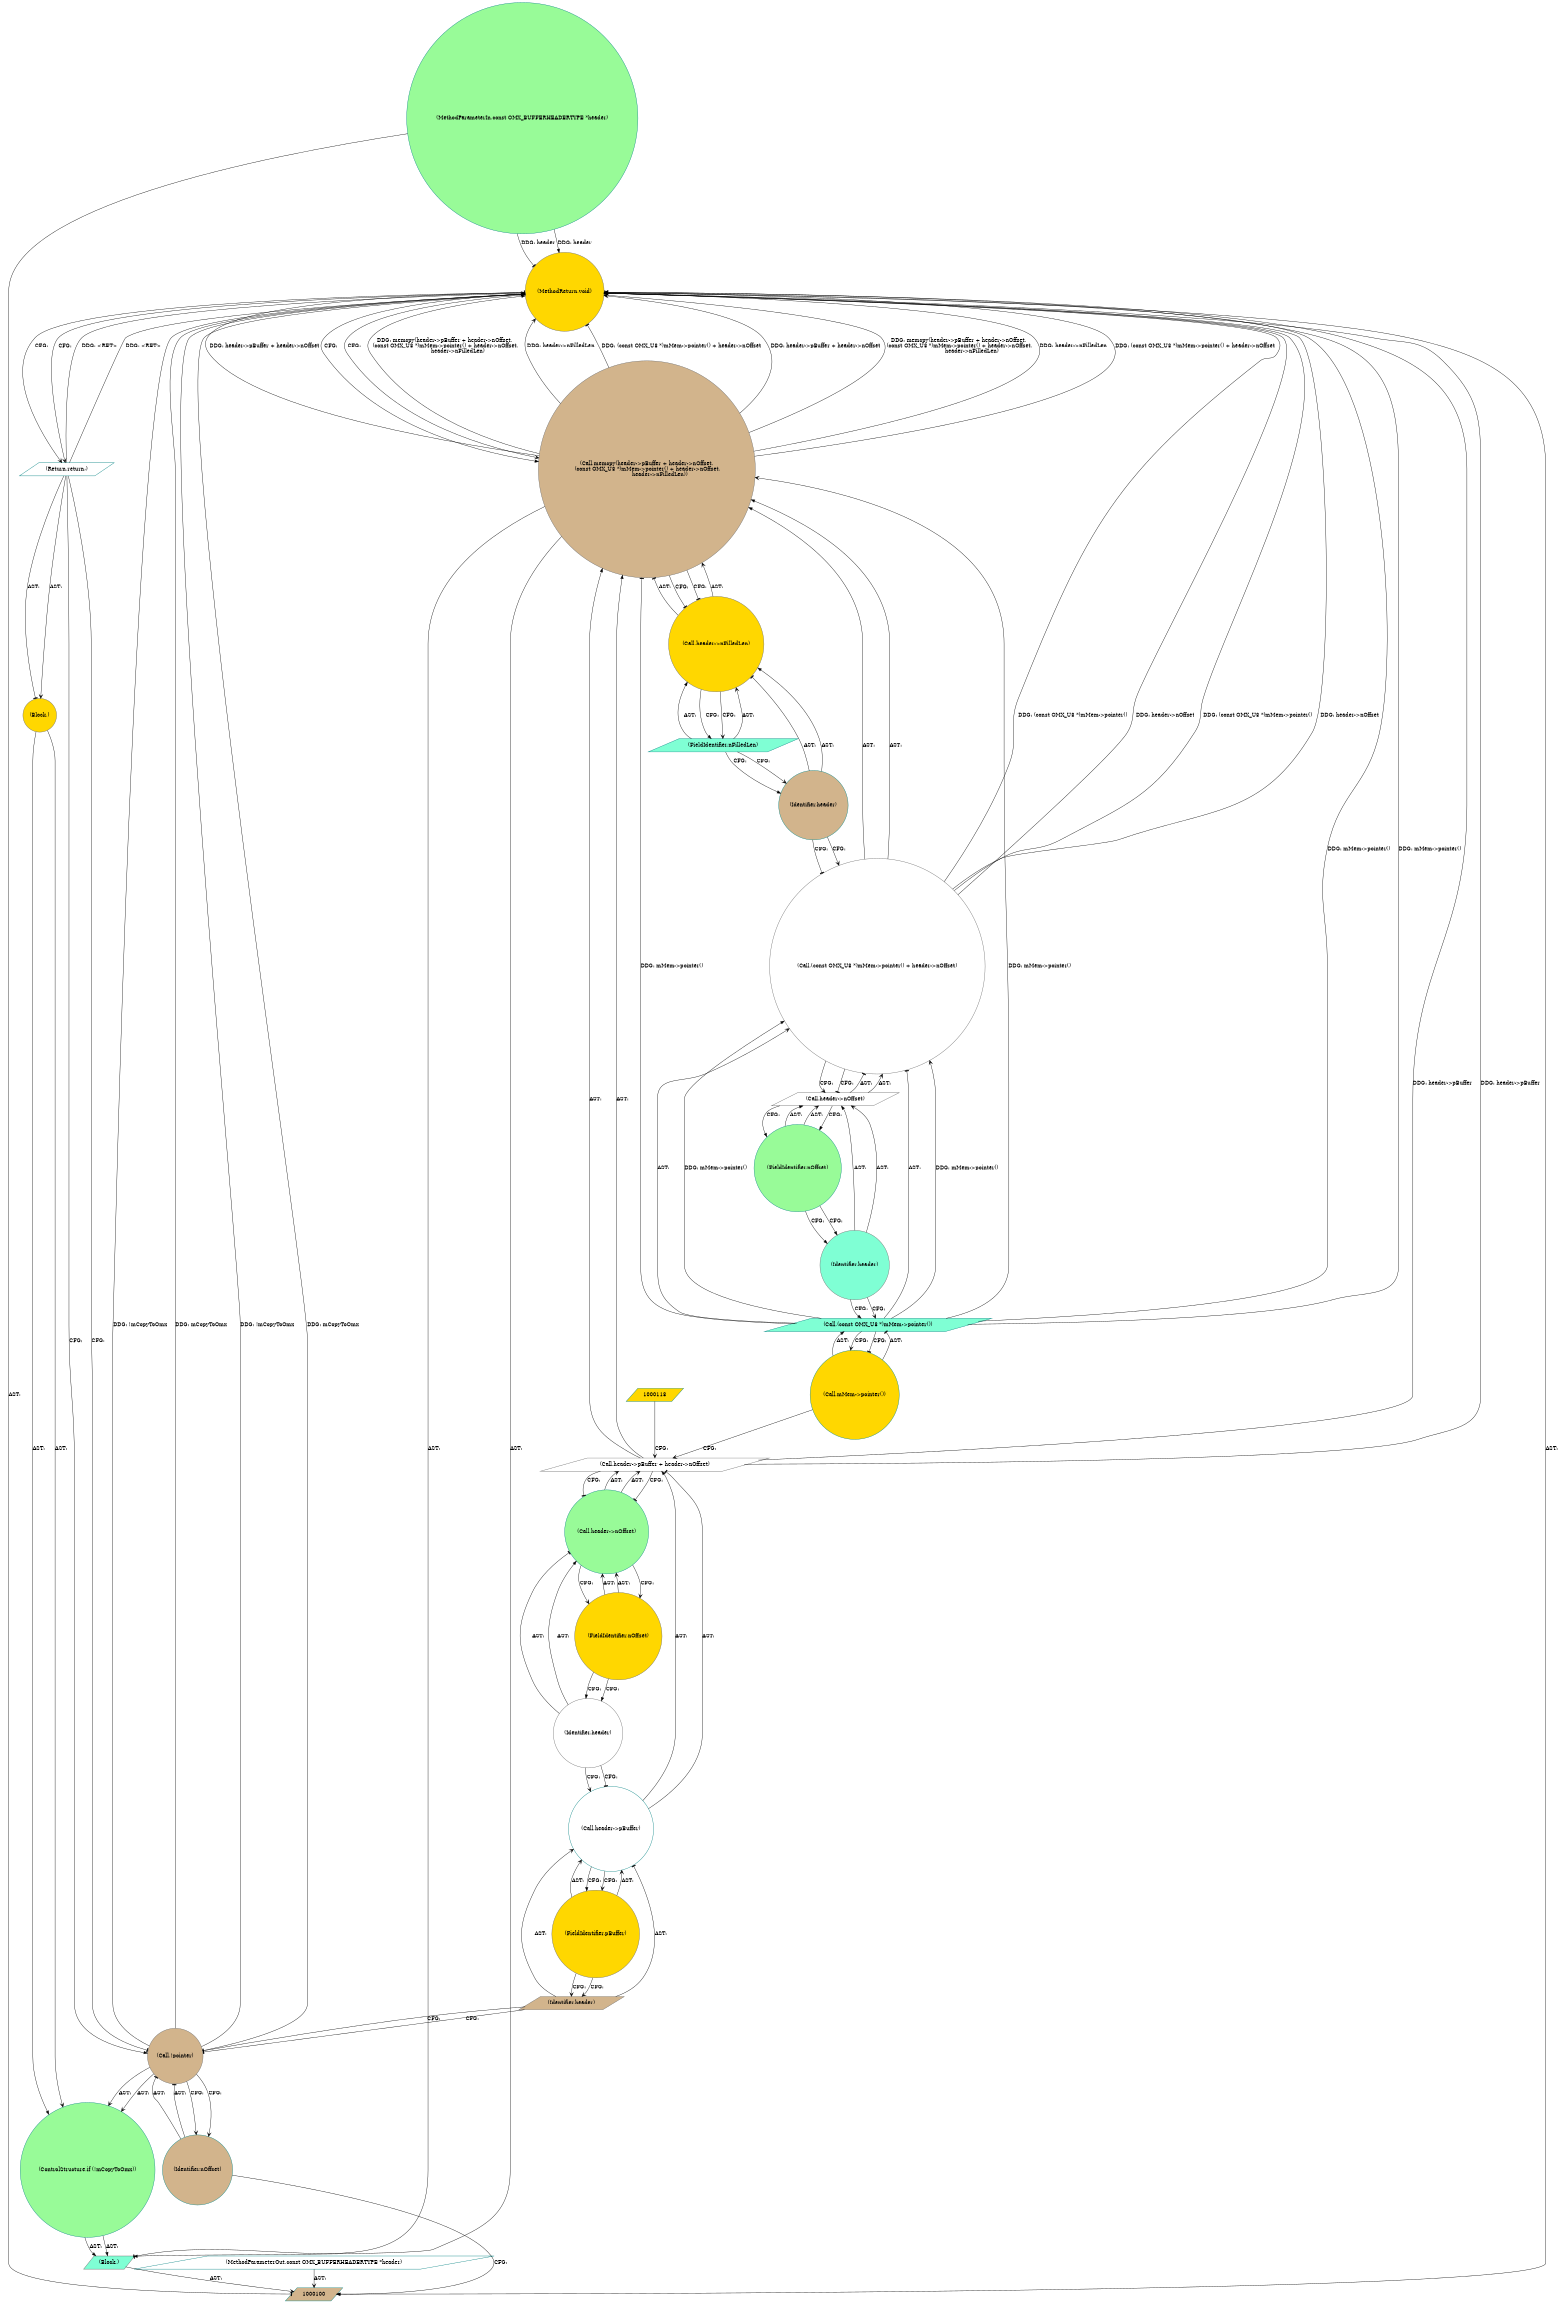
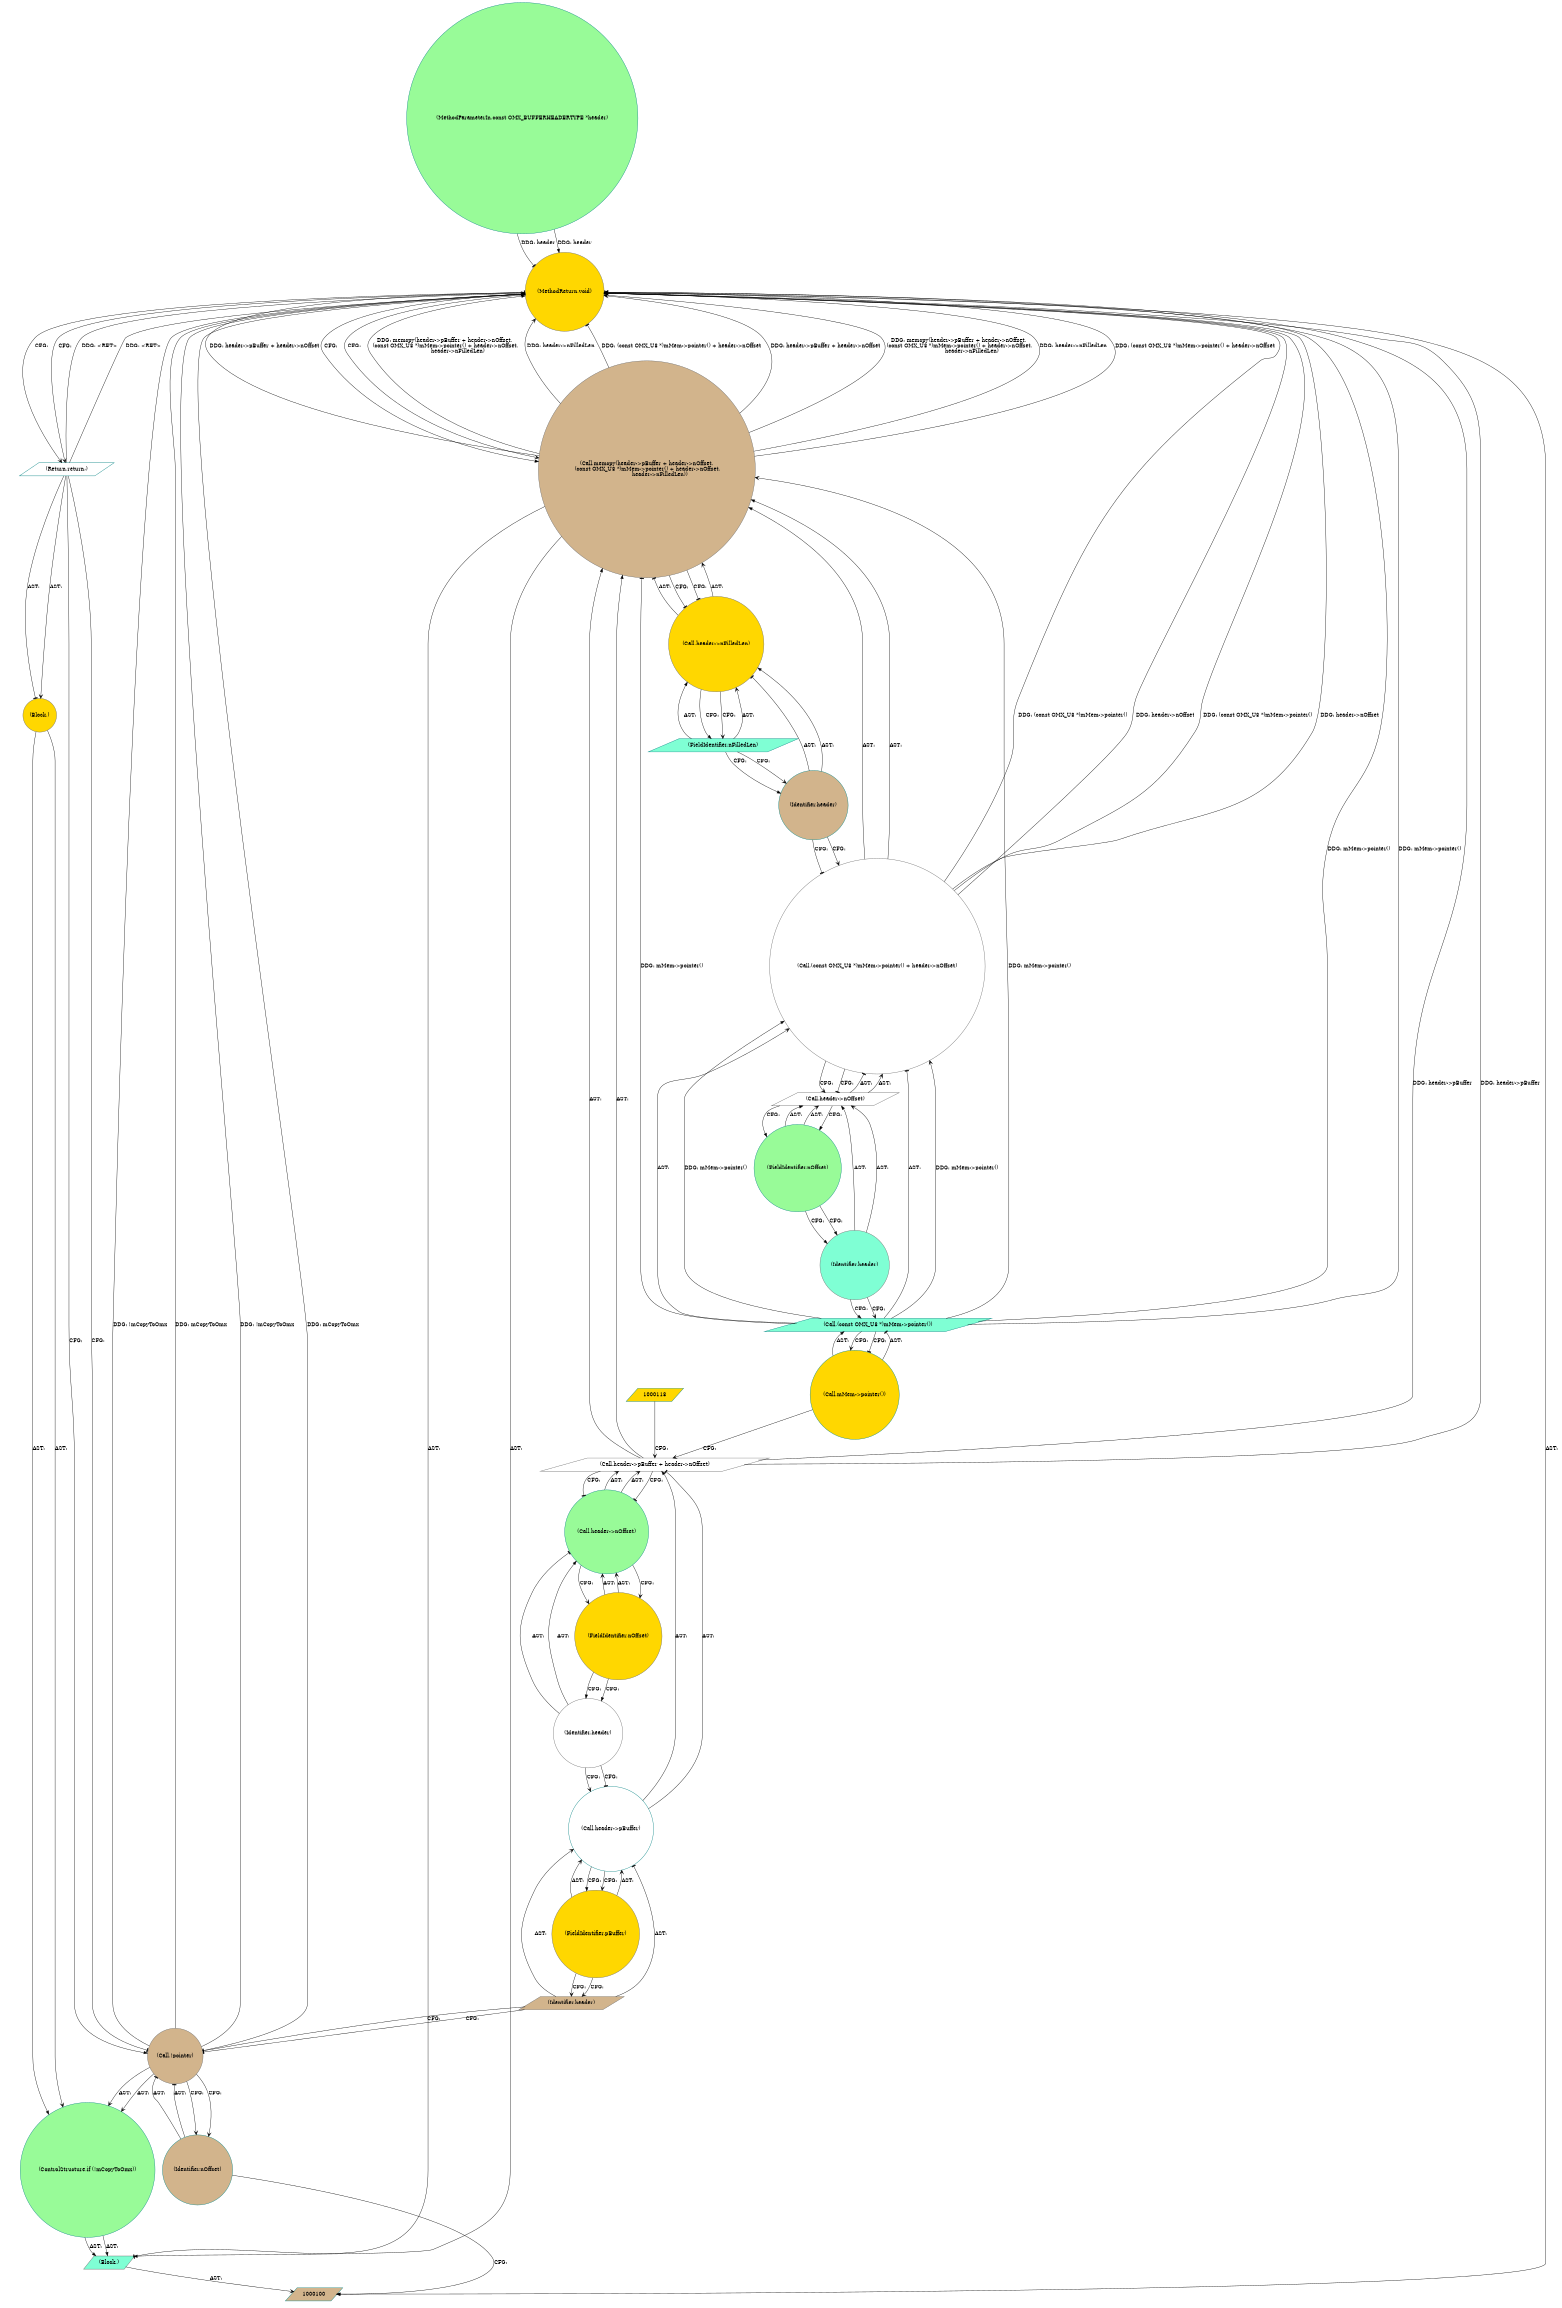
edge "(MethodParameterIn,const OMX_BUFFERHEADERTYPE *header)" -> "1000100": removed, label "AST:"
node "(MethodParameterOut,const OMX_BUFFERHEADERTYPE *header)": removed
